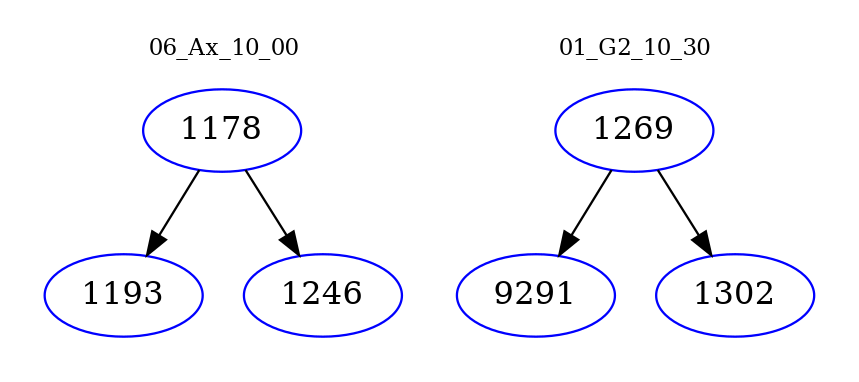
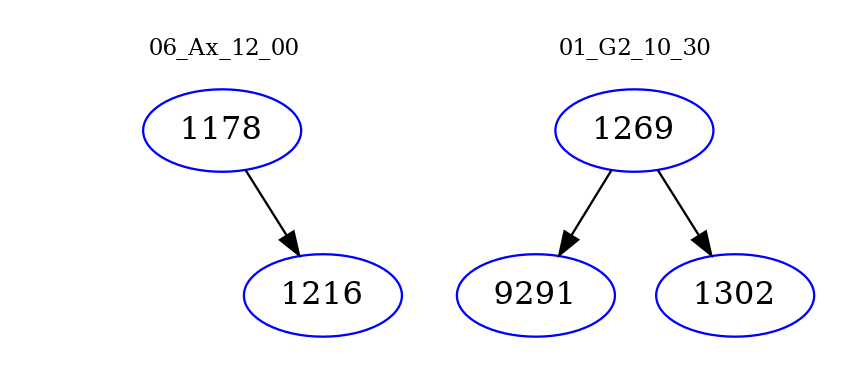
cluster "06_Ax_10_00": label "06_Ax_10_00" -> "06_Ax_12_00"
node "1193": removed
node "1246": label "1246" -> "1216"
